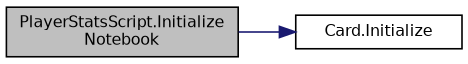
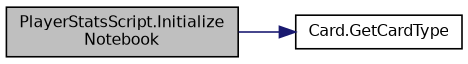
node "Card.Initialize": label "Card.Initialize" -> "Card.GetCardType"
